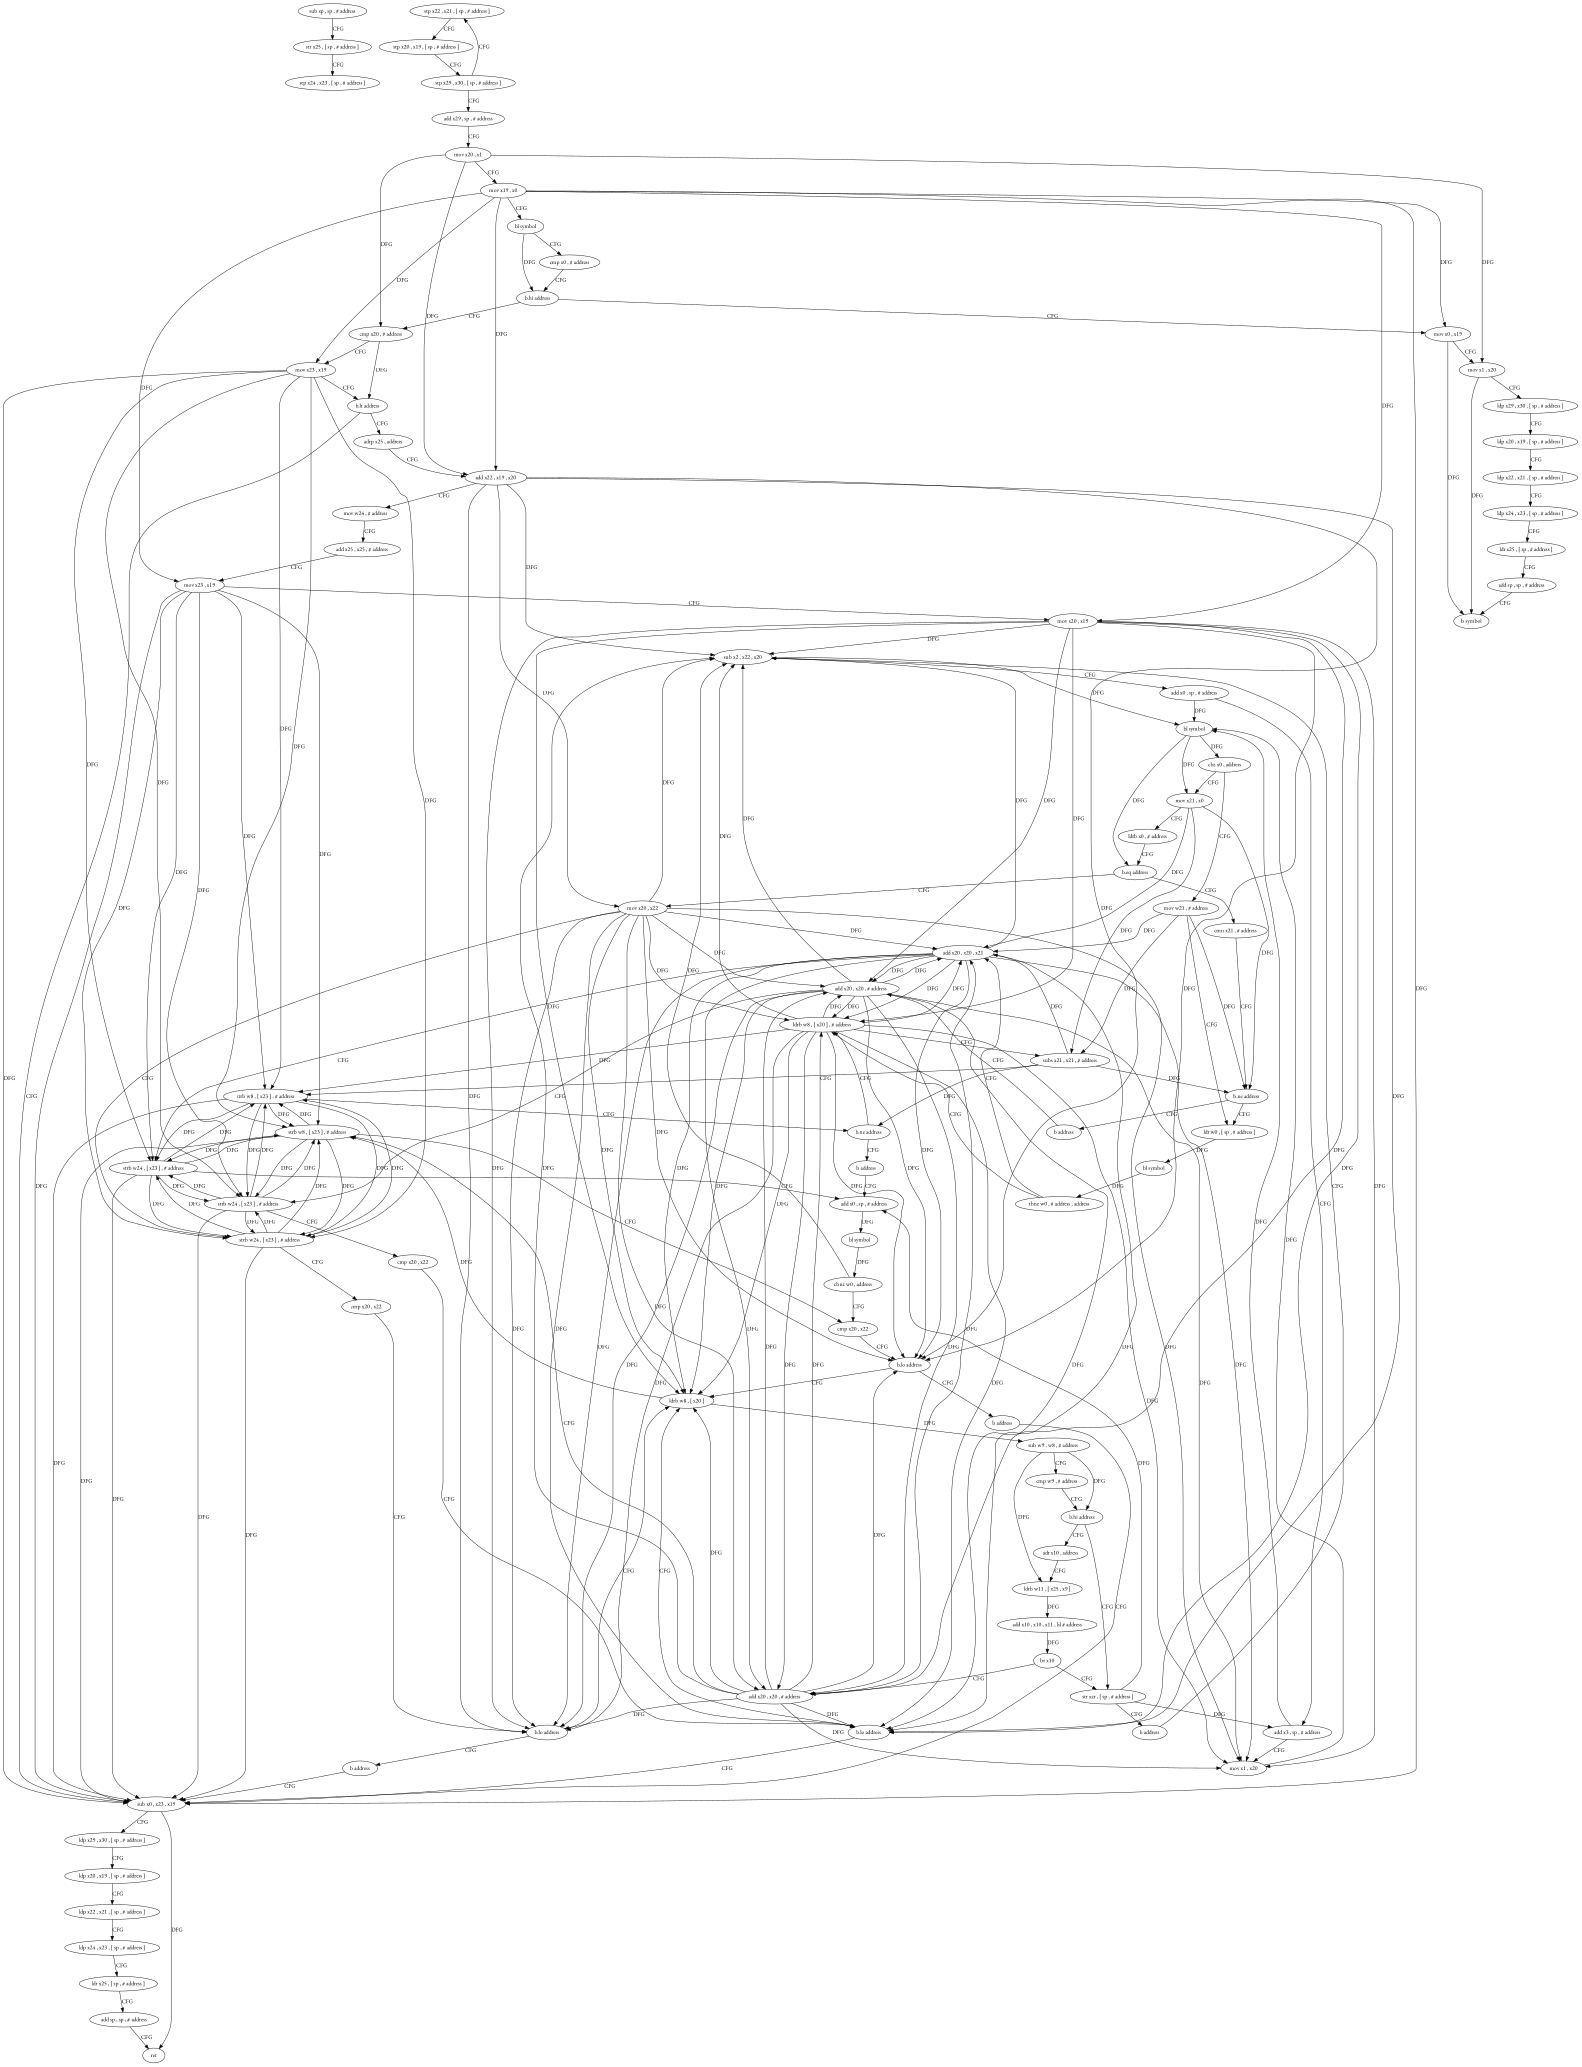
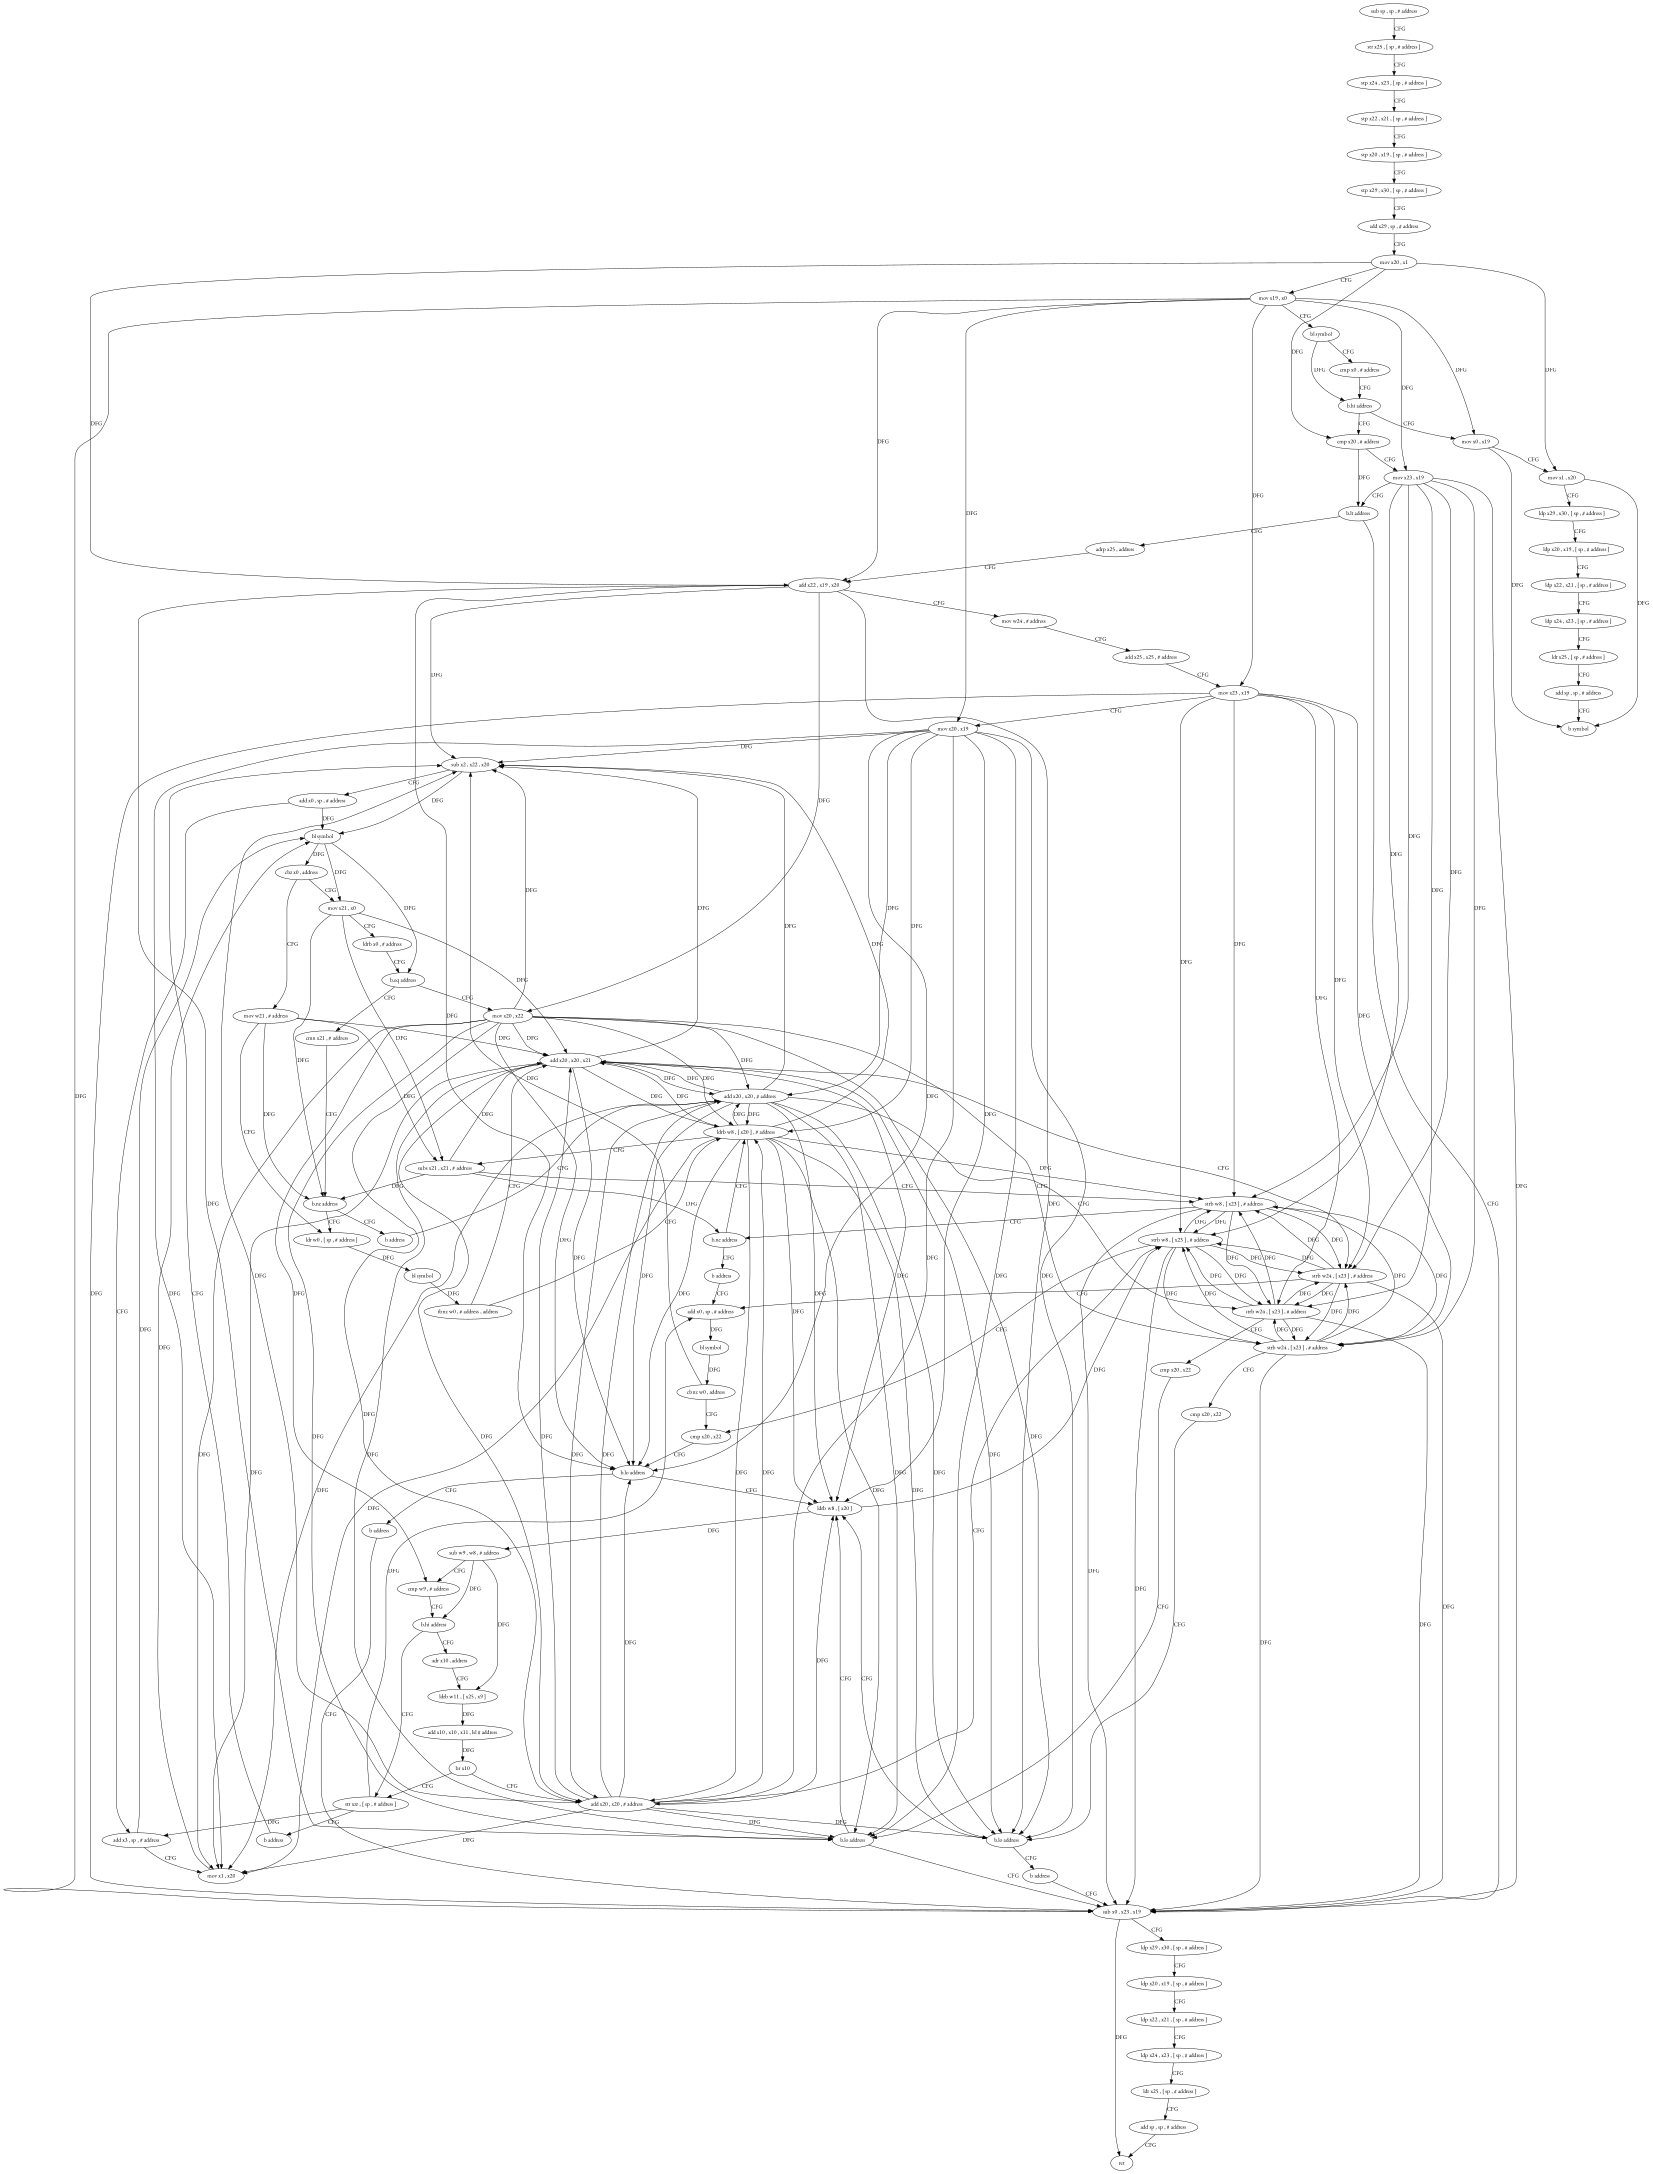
edge "stp x29 , x30 , [ sp , # address ]" -> "stp x22 , x21 , [ sp , # address ]": now "stp x24 , x23 , [ sp , # address ]" -> "stp x22 , x21 , [ sp , # address ]"
edge "mov x20 , x22" -> "ldrb w8 , [ x20 ]": now "mov x20 , x22" -> "cmp w9 , # address"
